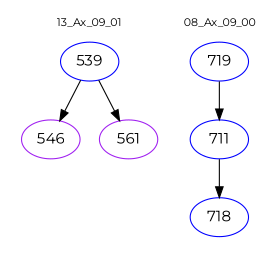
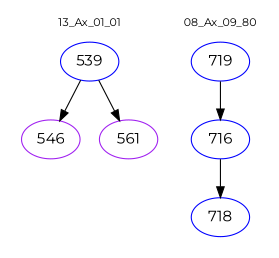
cluster "13_Ax_09_01": label "13_Ax_09_01" -> "13_Ax_01_01"
cluster "08_Ax_09_00": label "08_Ax_09_00" -> "08_Ax_09_80"
node "711": label "711" -> "716"
